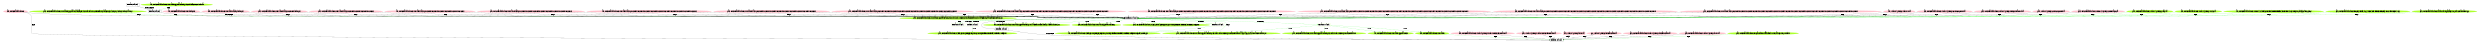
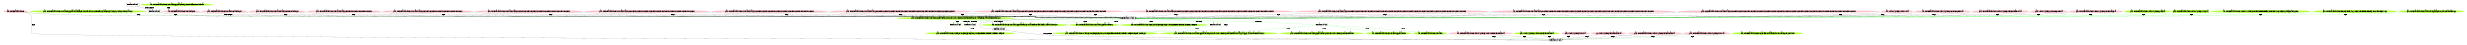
node "path: /Device/HarddiskVolume2/Users/admin/backup/desktop.ini": label "path: /Device/HarddiskVolume2/Users/admin/backup/desktop.ini" -> "path: /Device/HarddiskVolume2/Users/admin/cmd/desktop.ini"
node "path: /Device/HarddiskVolume2/Windows/System32/ws2_32.dll": shape ellipse -> box
node "path: /Windows/System32/Windows.Devices.Enumeration.dll": fillcolor pink -> greenyellow
node "path: /Windows/System32/biwinrt.dll": shape box -> ellipse
